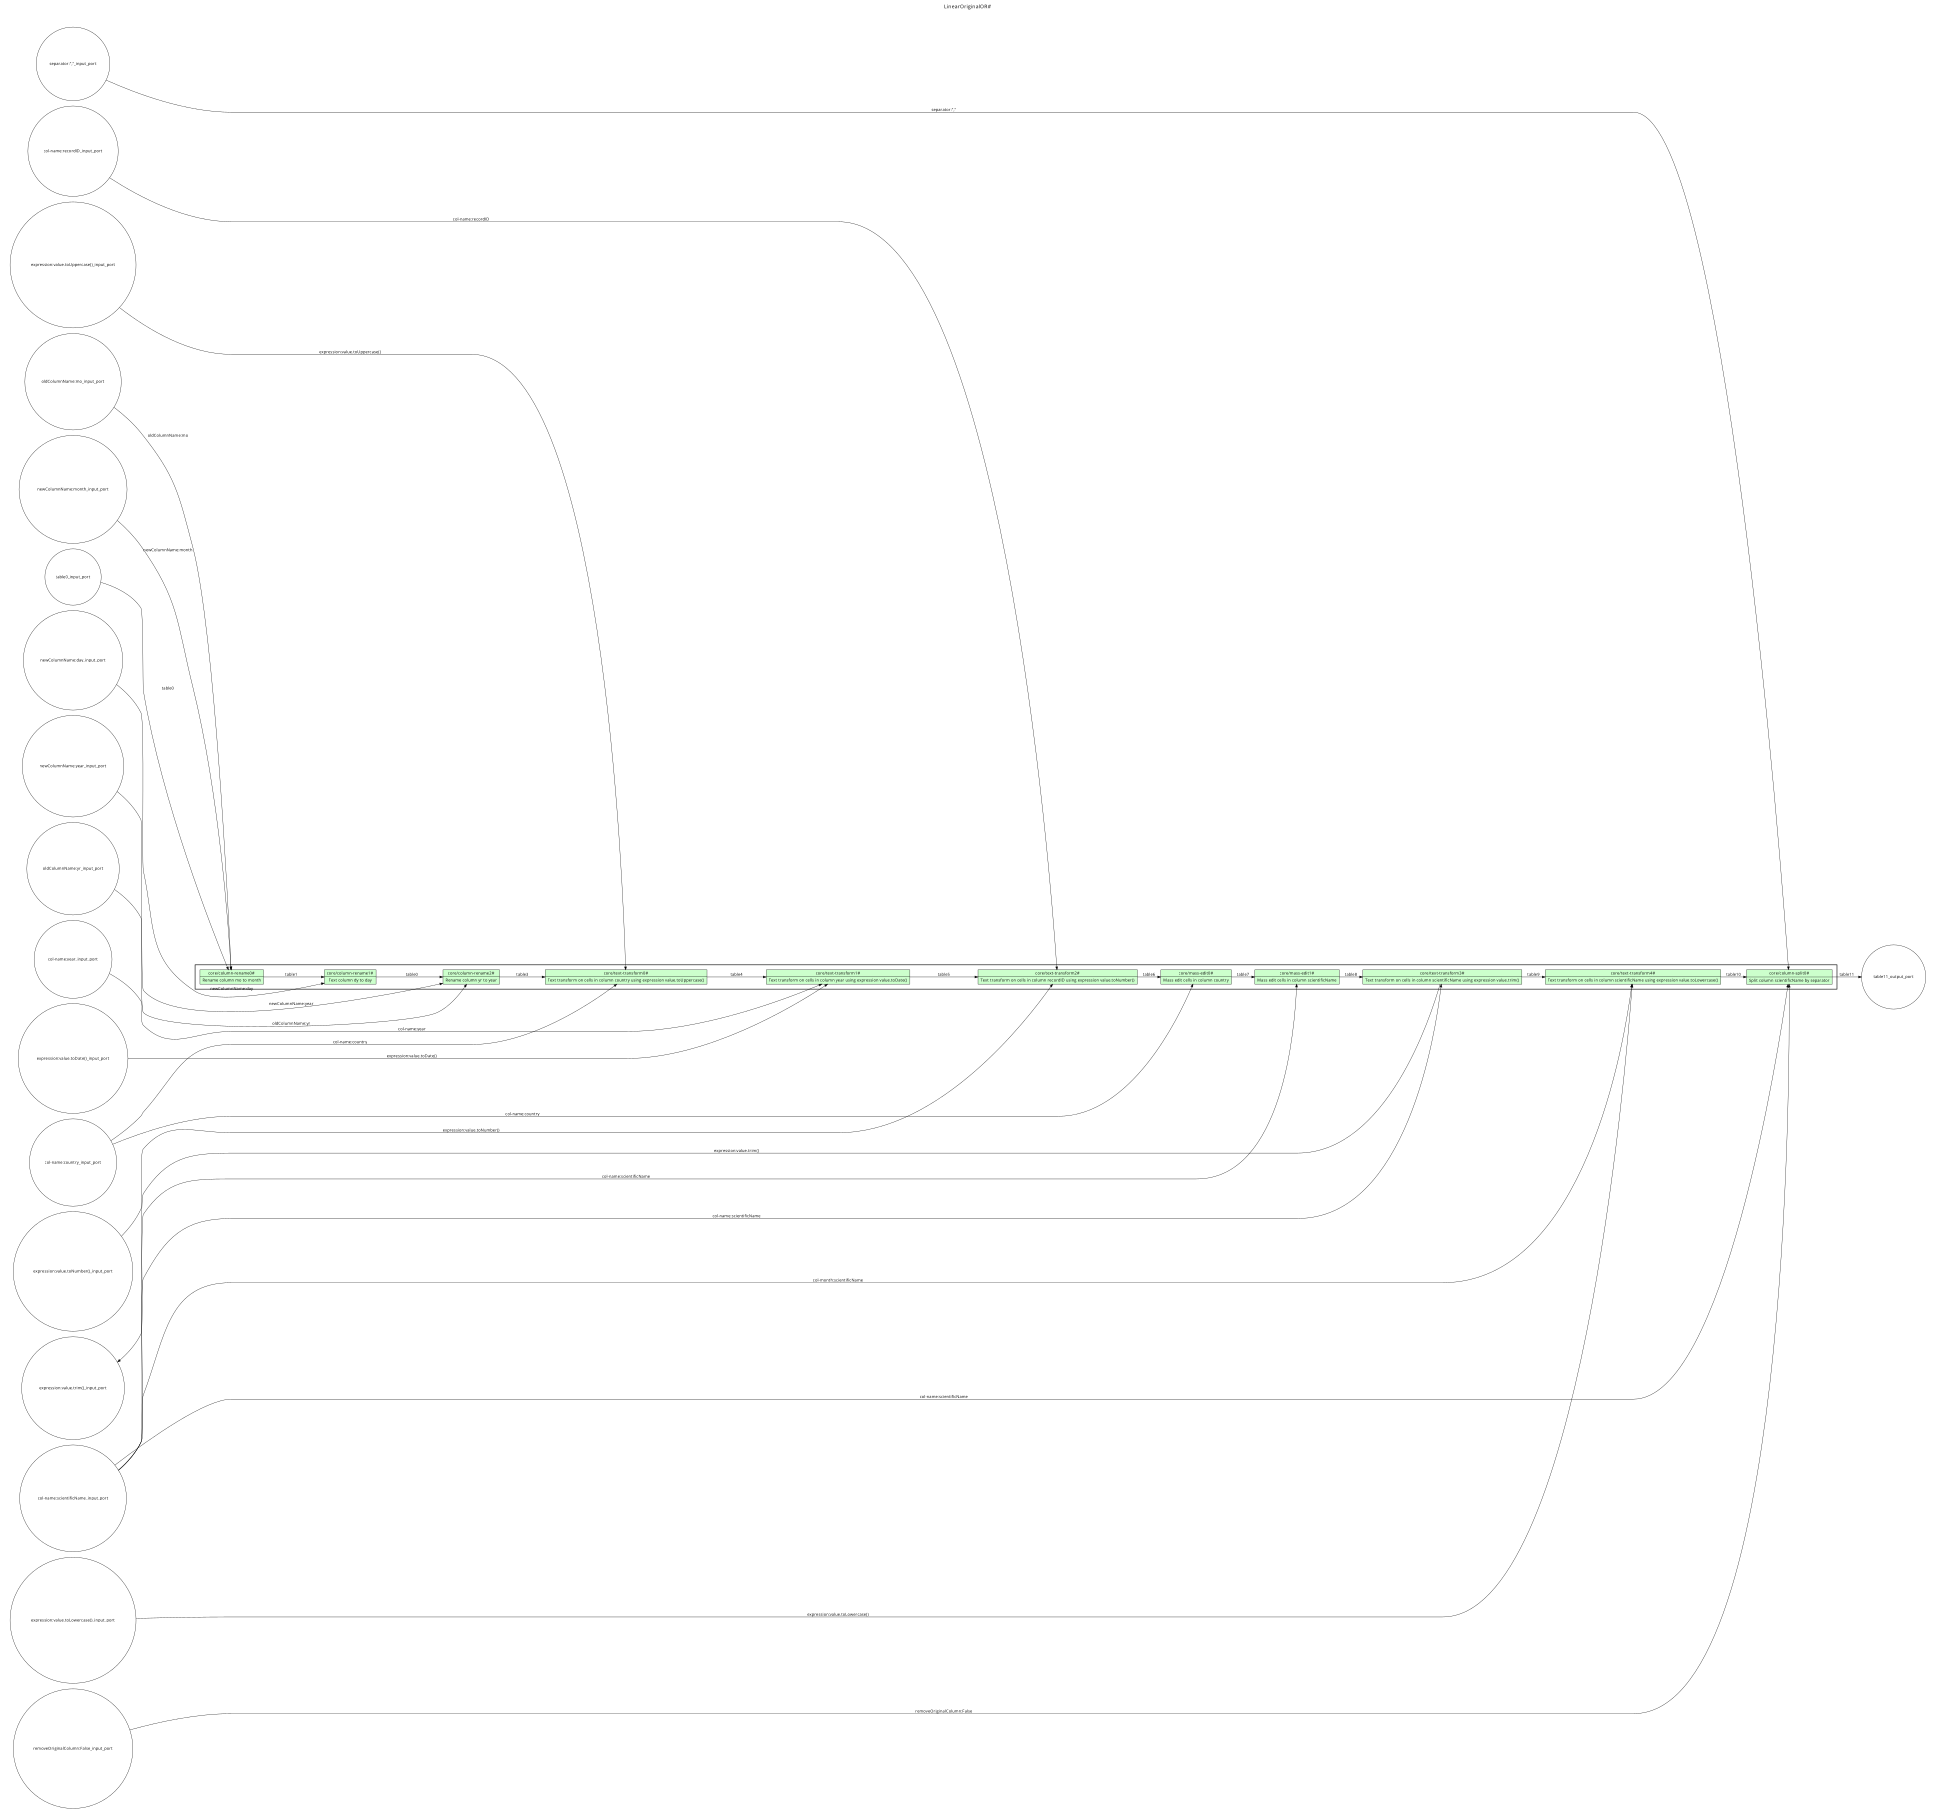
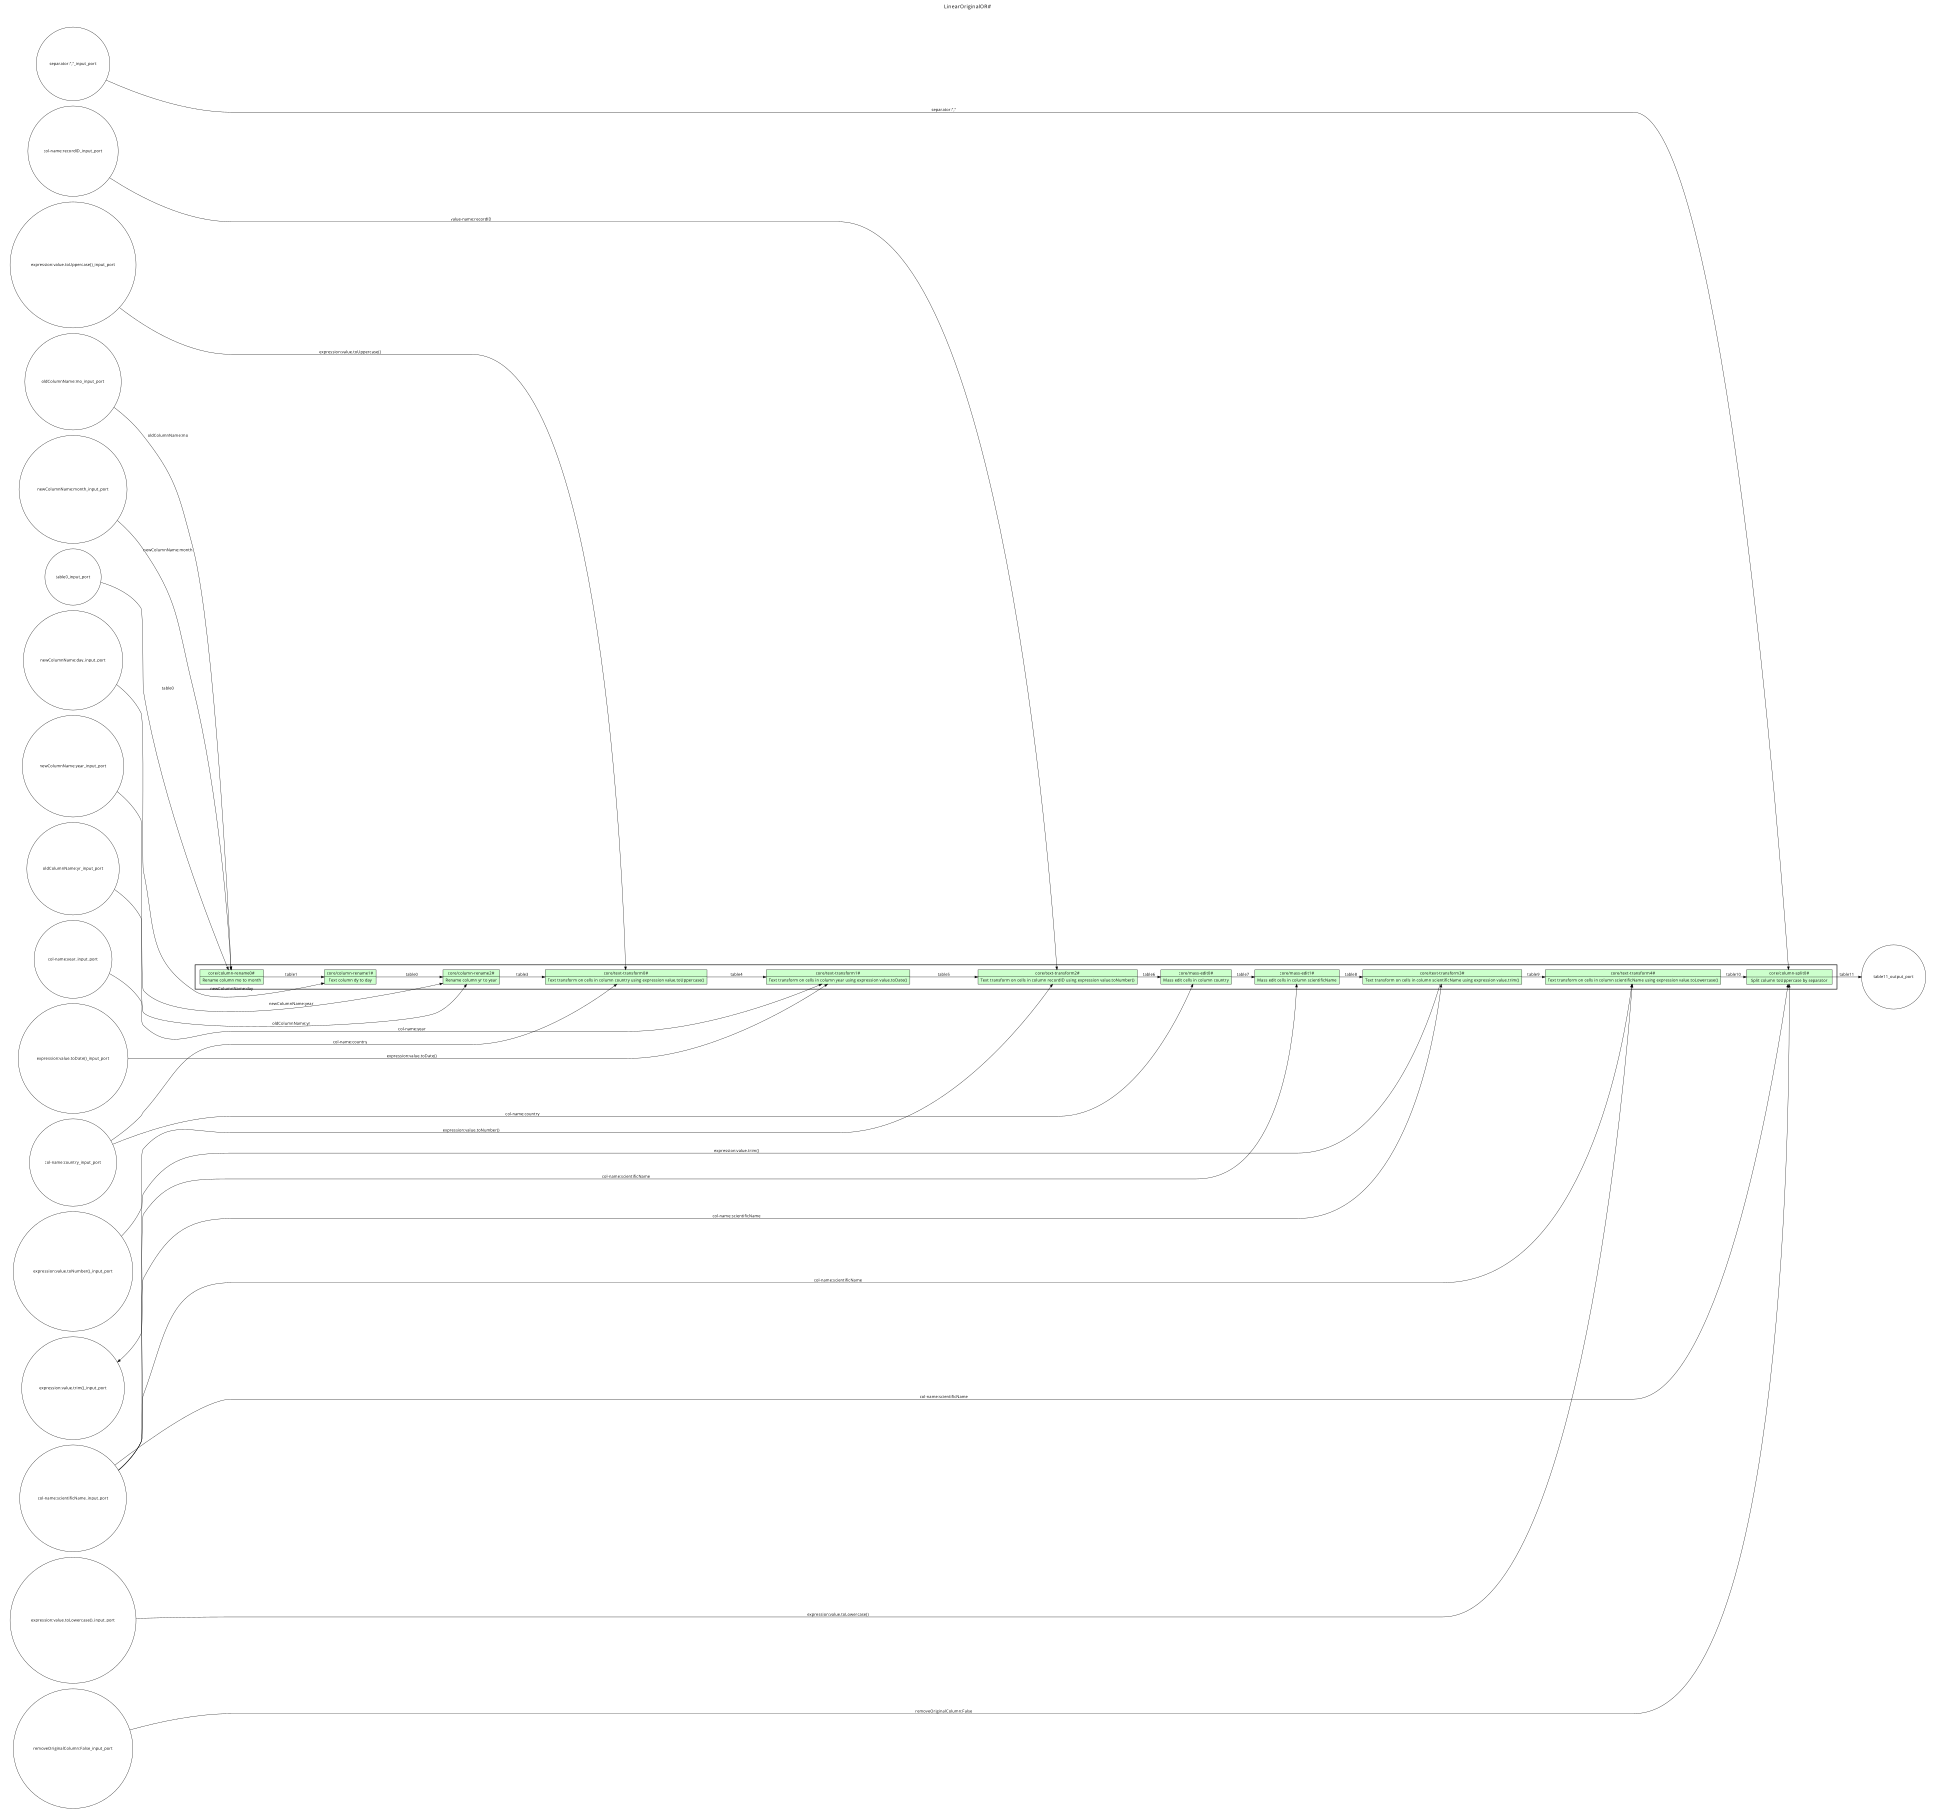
edge "col-name:recordID_input_port" -> "core/text-transform2#": label "col-name:recordID" -> "value-name:recordID"
node "core/column-split0#": text "Split column scientificName by separator" -> "Split column toUppercase by separator"
edge "col-name:scientificName_input_port" -> "core/text-transform4#": label "col-month:scientificName" -> "col-name:scientificName"
